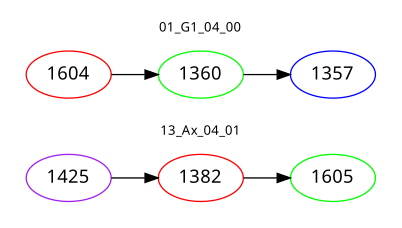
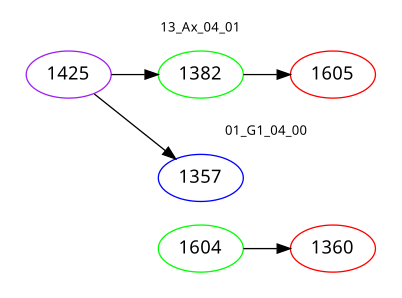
node "1604": color red -> green
node "1360": color green -> red
edge "1360" -> "1357": now "1425" -> "1357"
node "1382": color red -> green
node "1605": color green -> red
